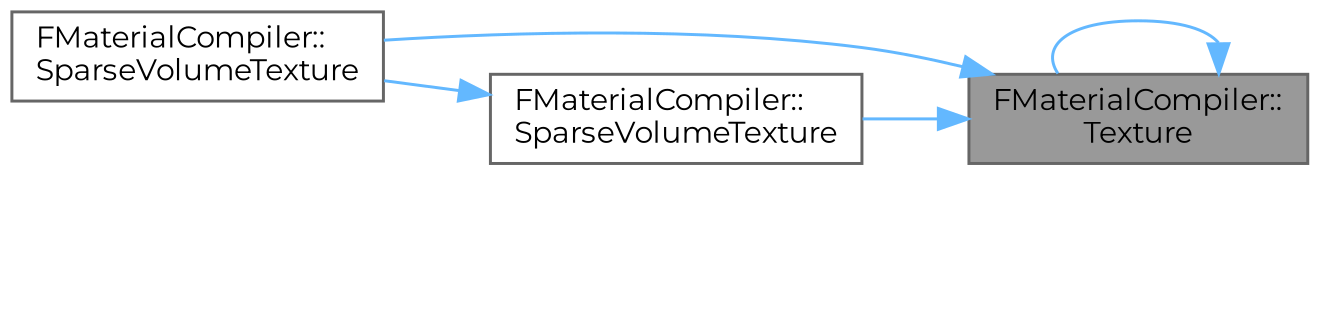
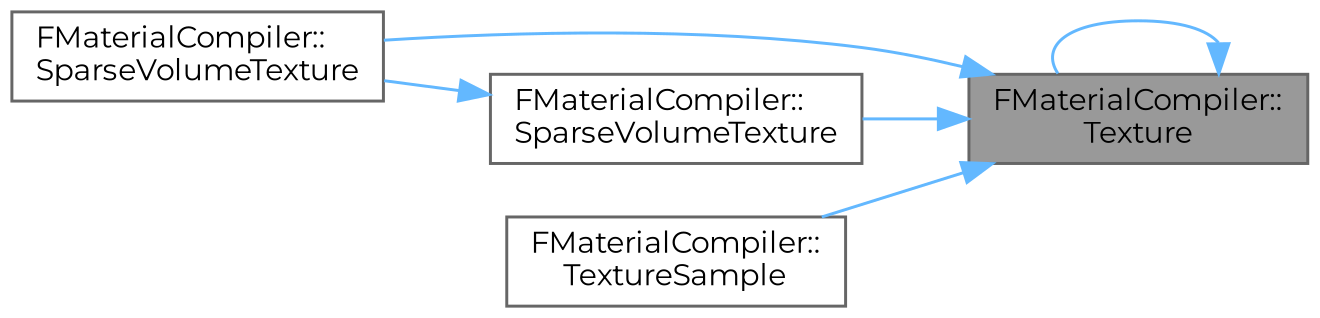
node "FMaterialCompiler:: TextureSample": added
